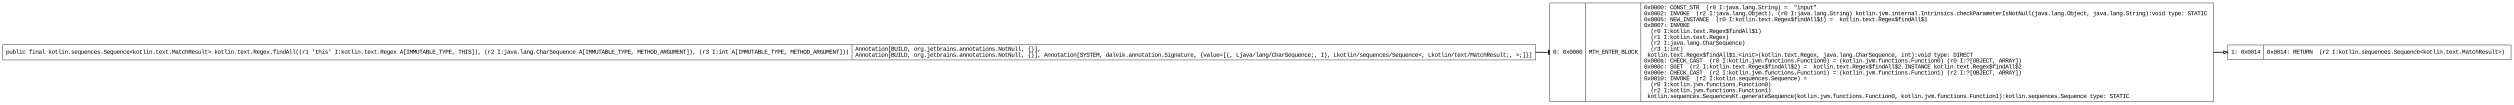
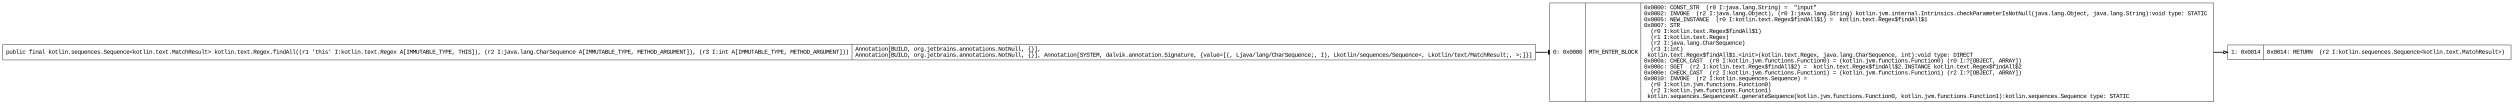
node "0: 0x0000": text "0x0007: INVOKE" -> "0x0007: STR"
